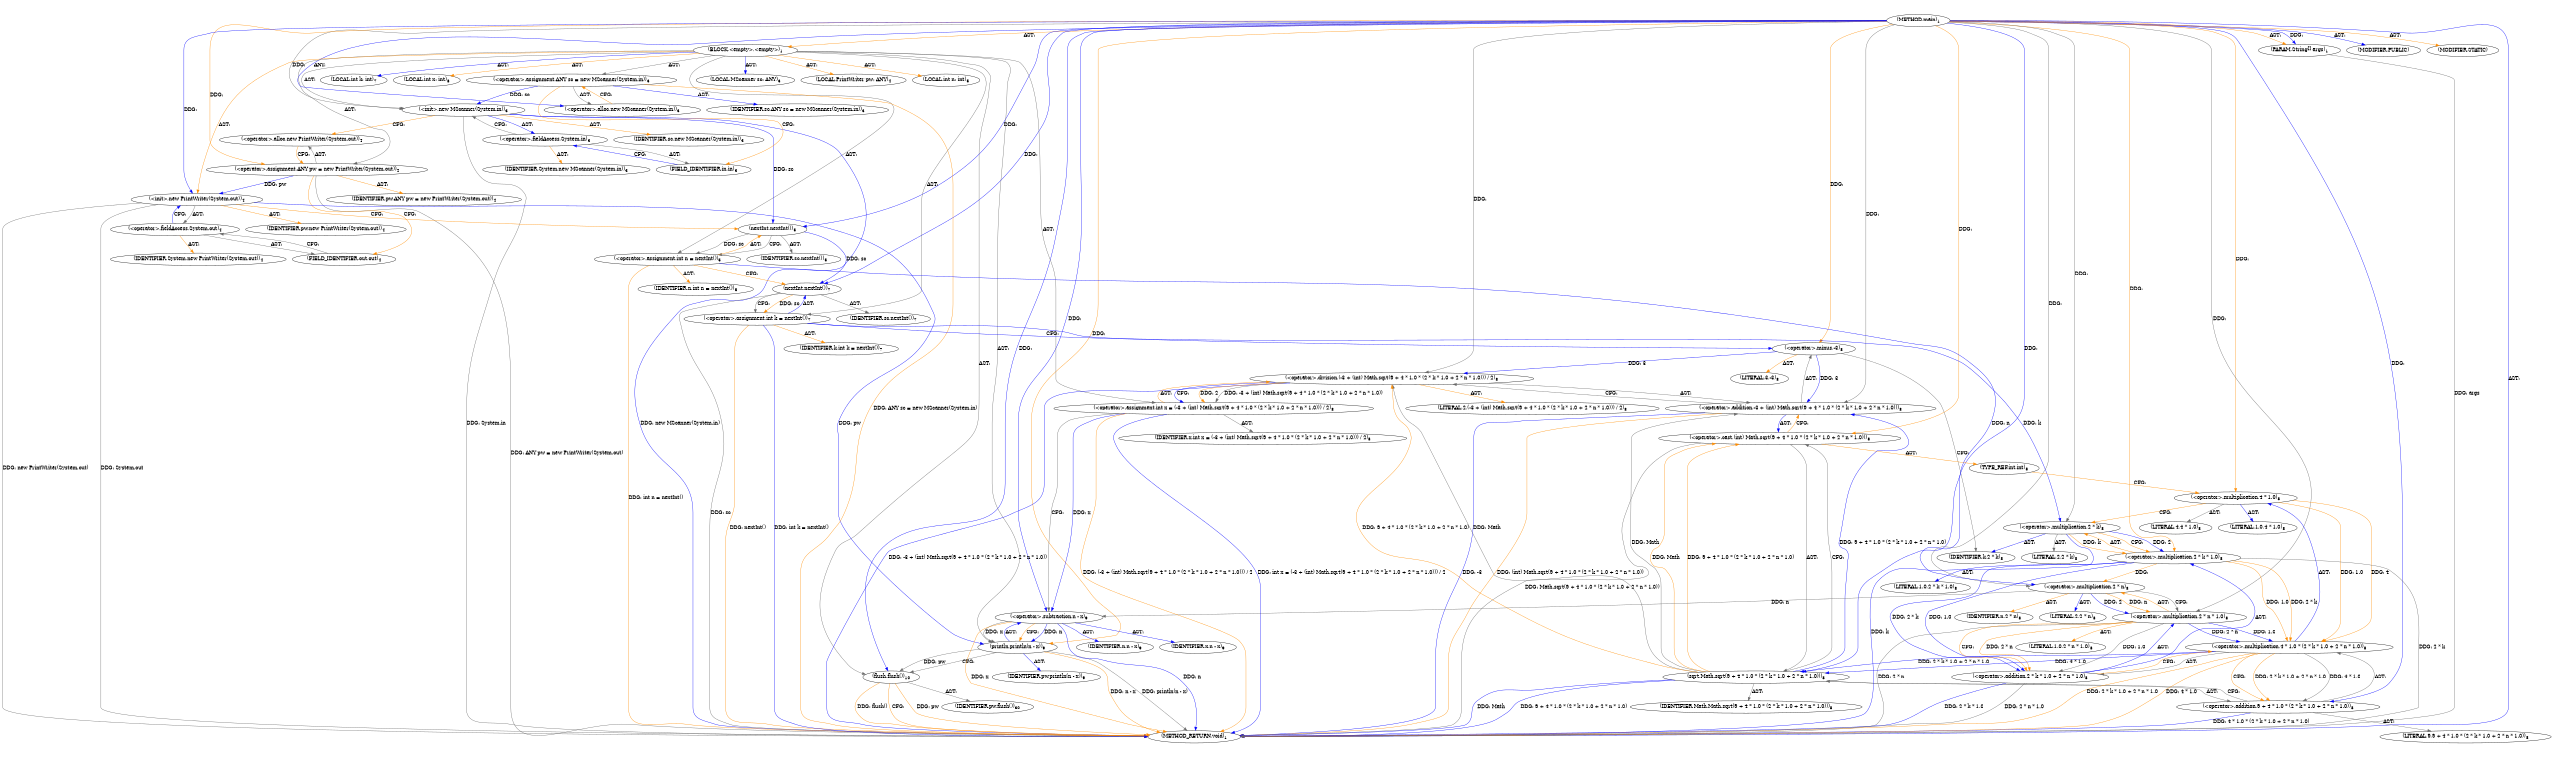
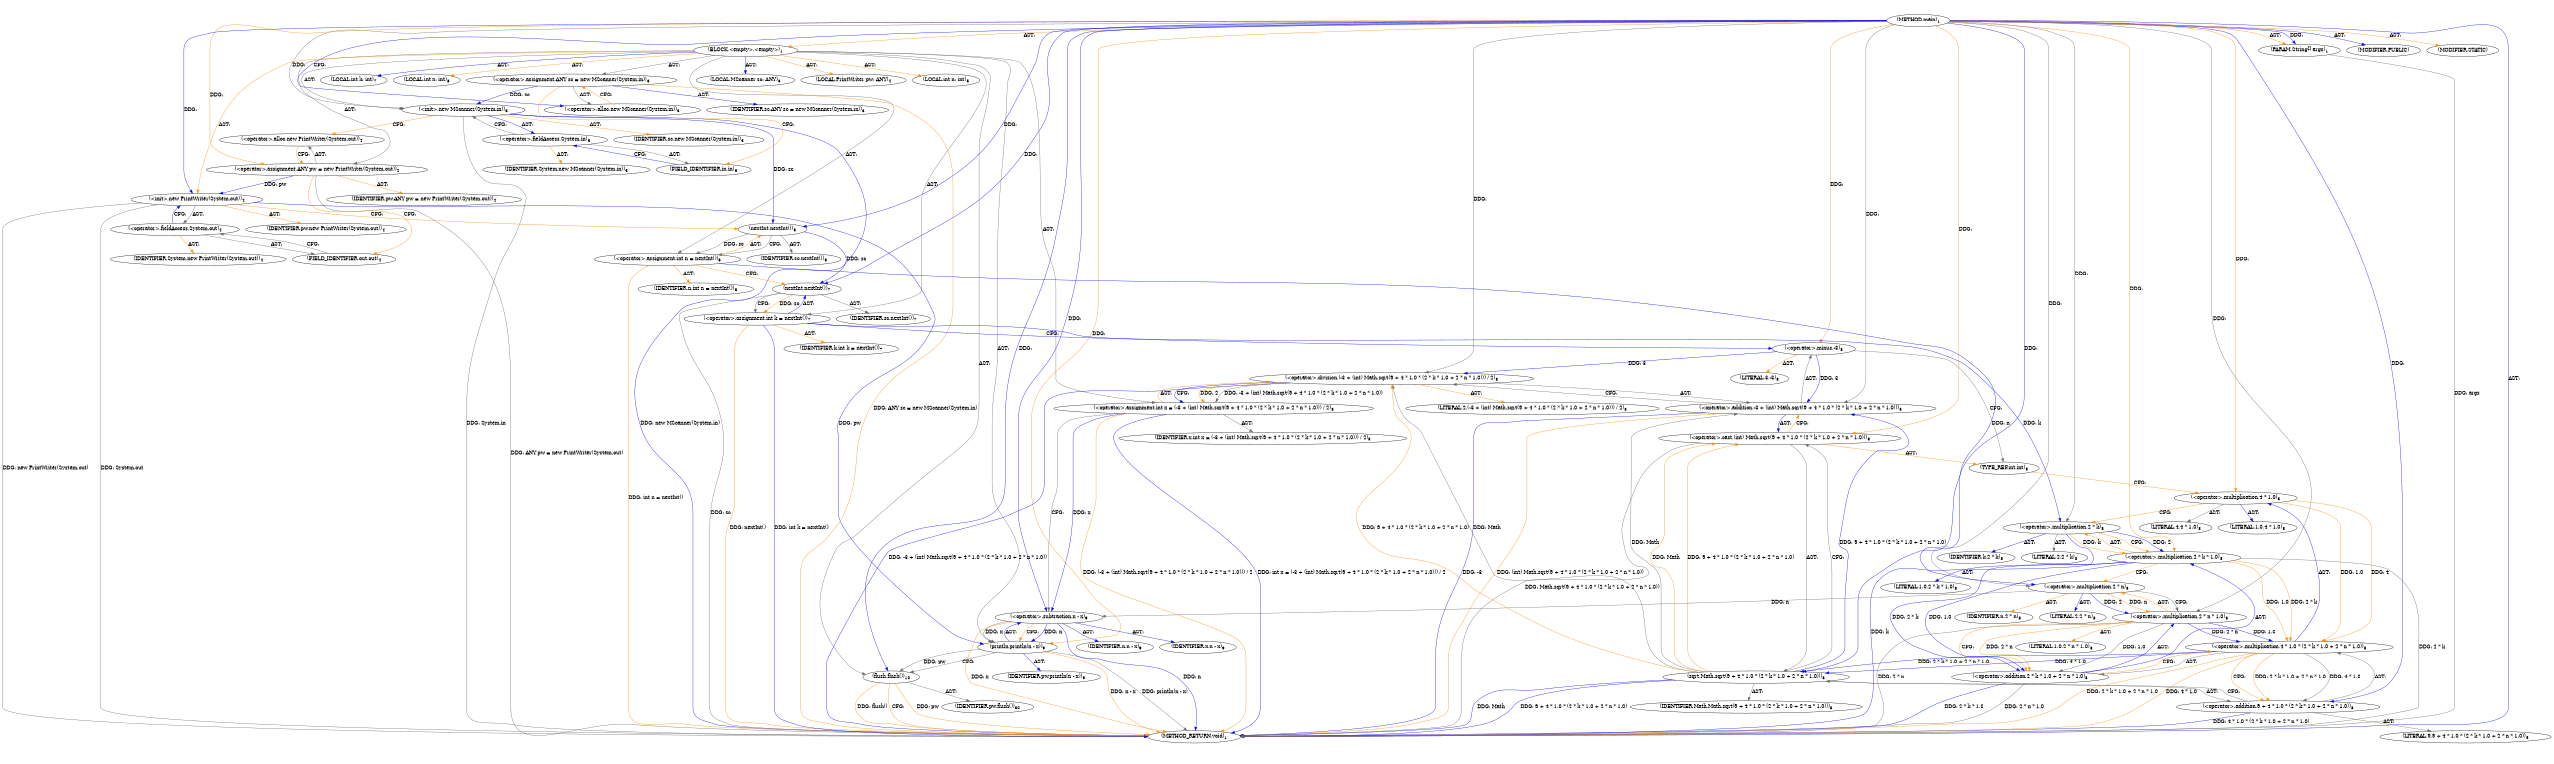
edge "(METHOD,main)" -> "(<operator>.alloc,new MScanner(System.in))": label "ANY: " -> "CFG: "
edge "(<operator>.minus,-3)" -> "(IDENTIFIER,k,2 * k)": now "(<operator>.minus,-3)" -> "(TYPE_REF,int,int)"
edge "(<operator>.multiplication,2 * k * 1.0)" -> "(<operator>.multiplication,2 * n)": label "DDG: " -> "CFG: "
